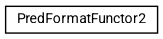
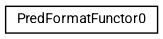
node "PredFormatFunctor2": label "PredFormatFunctor2" -> "PredFormatFunctor0"
